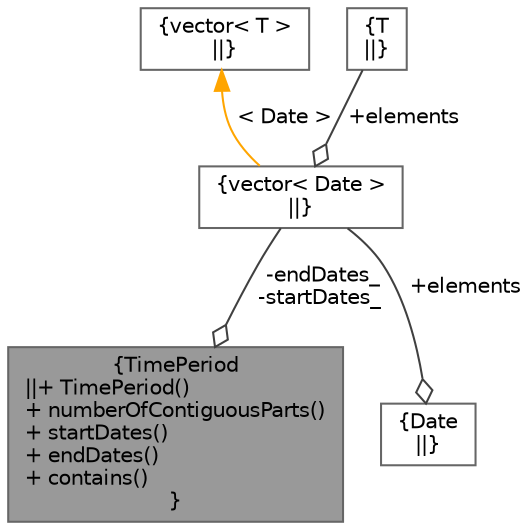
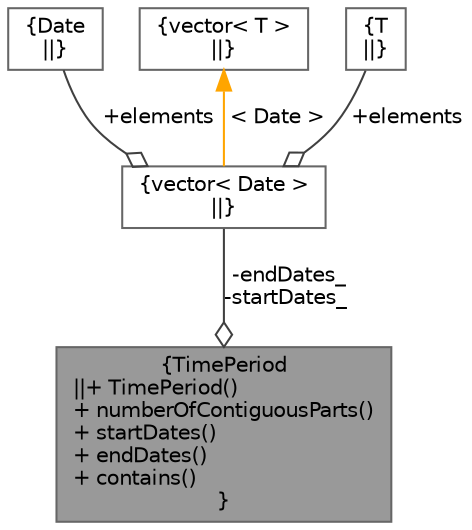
edge "{vector< Date > ||}" -> "{Date ||}": reversed
